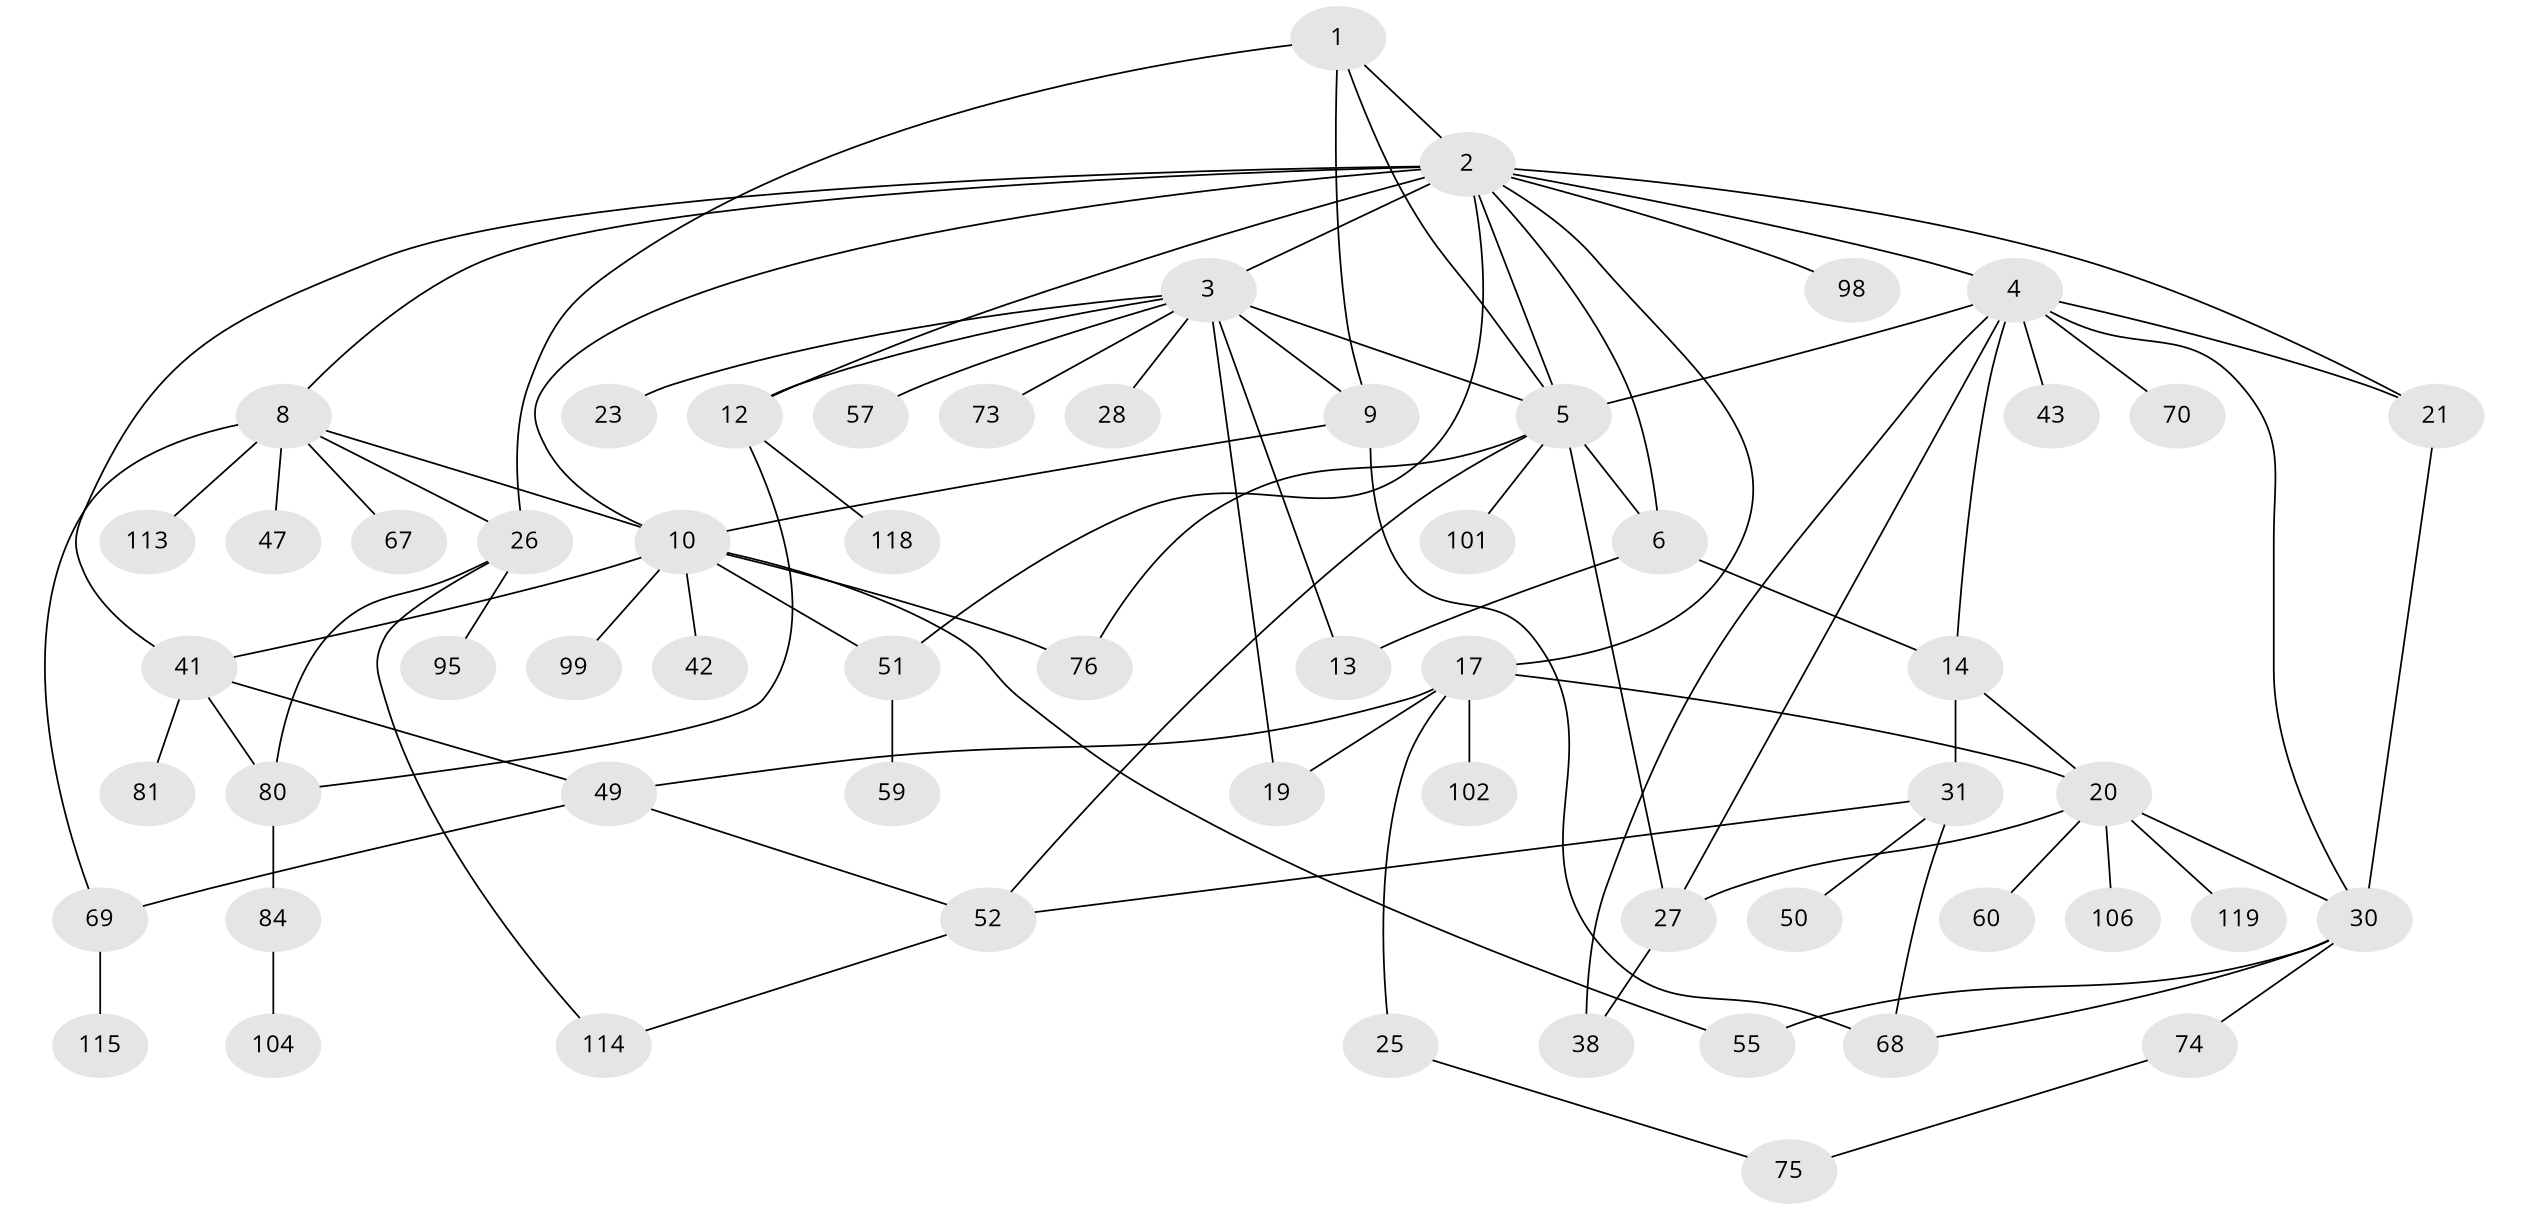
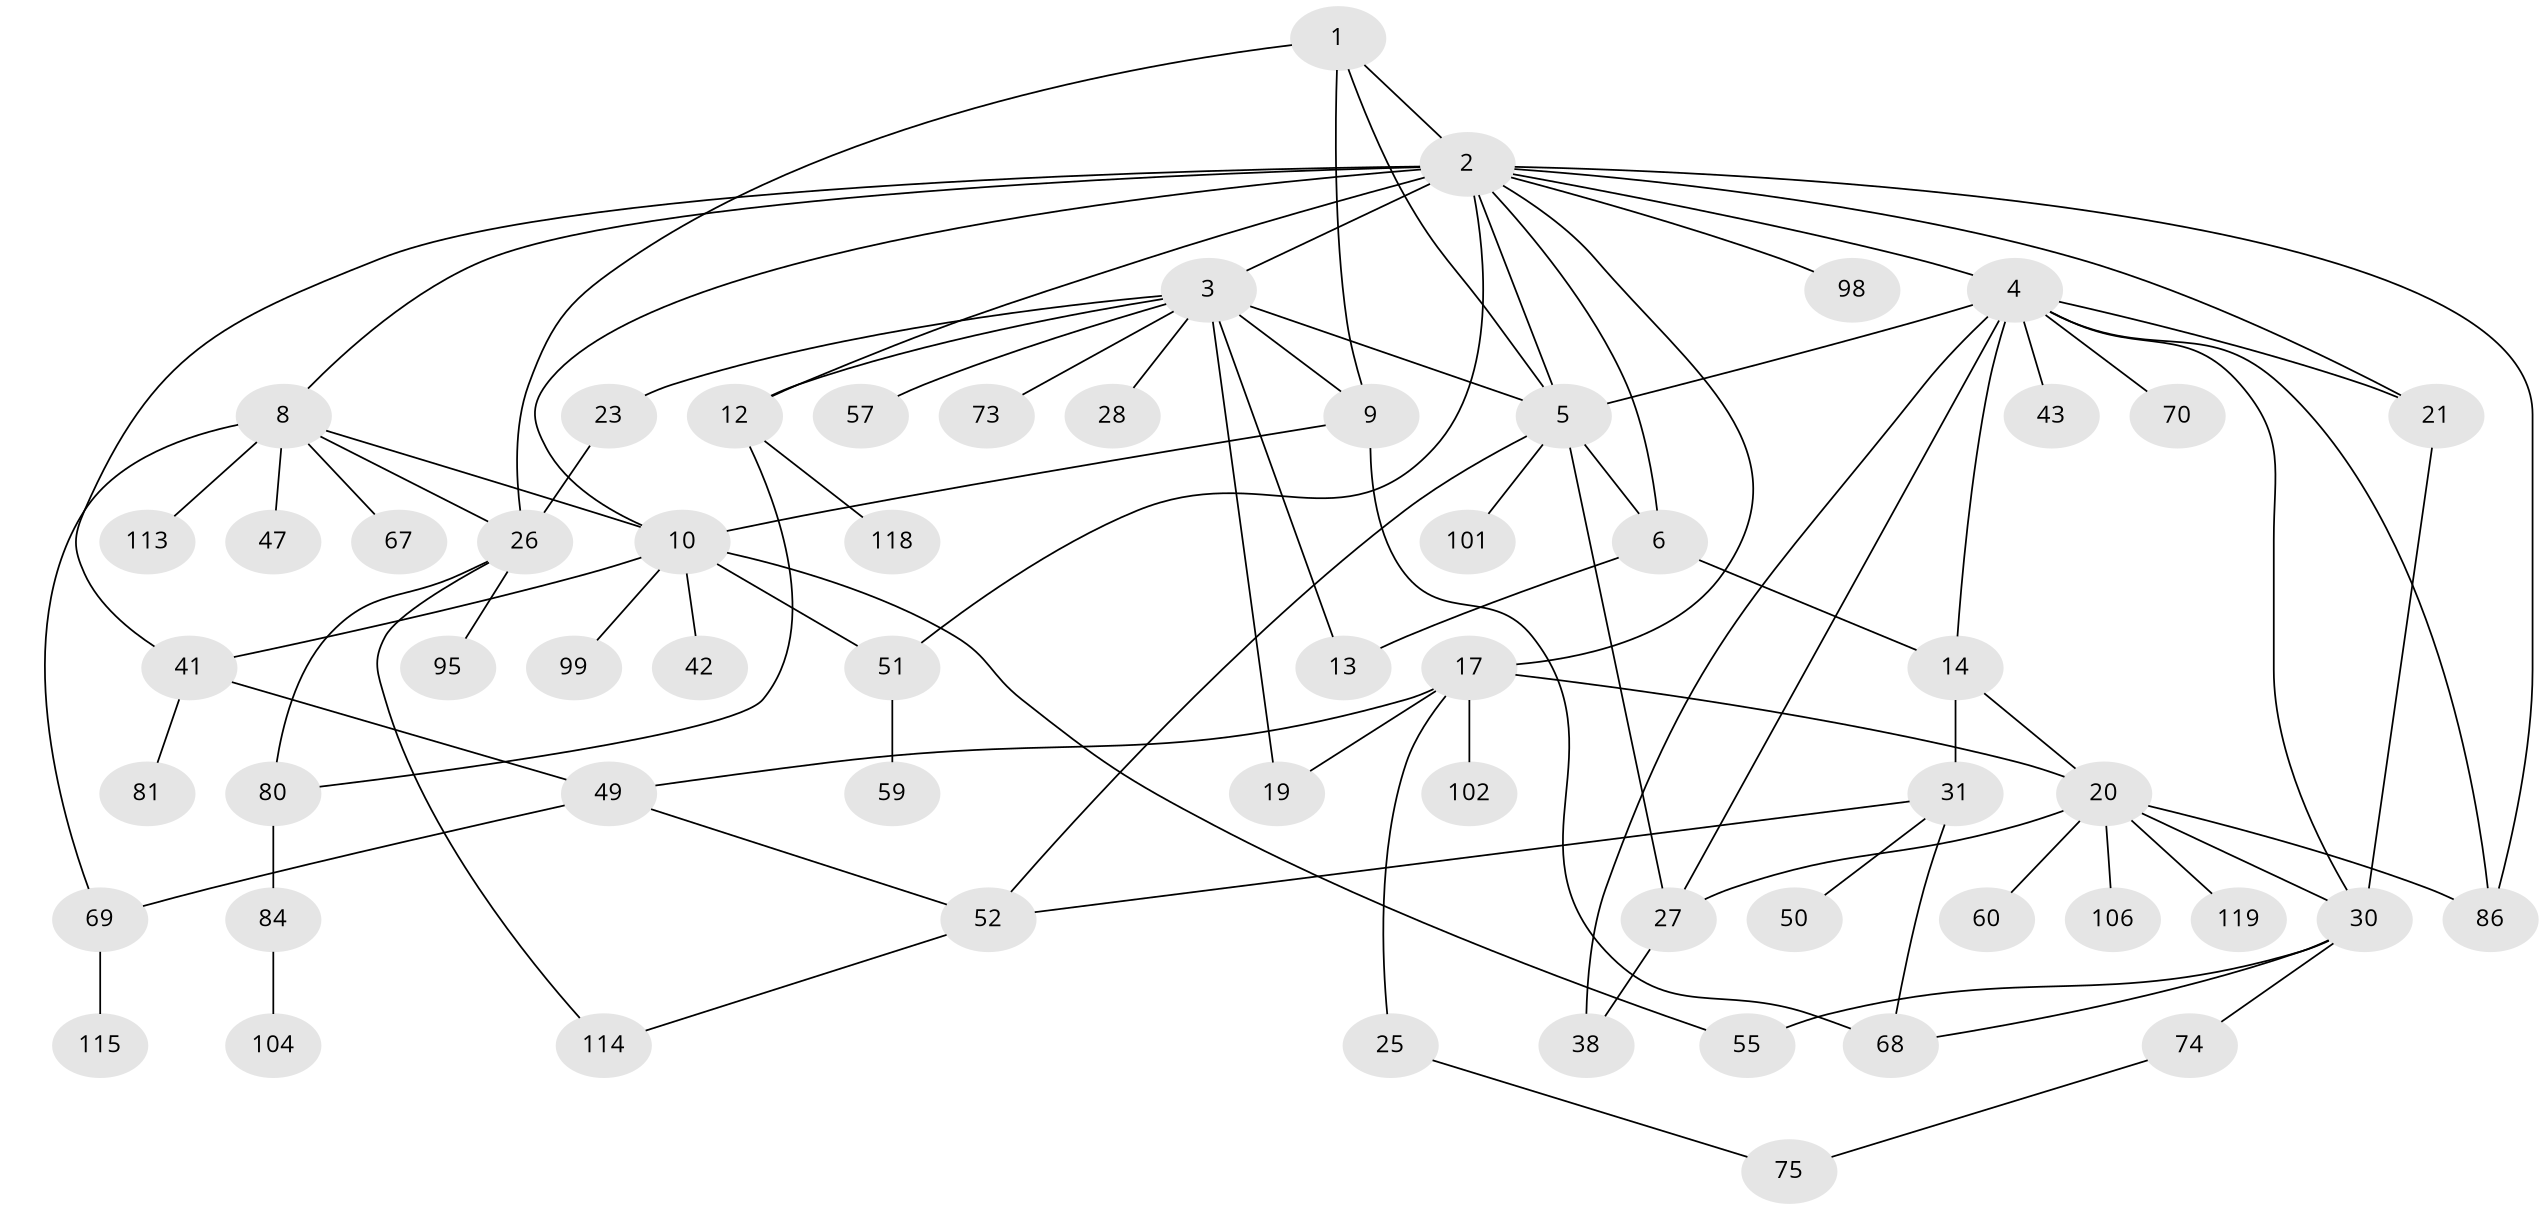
edge "23" -- "26": added
node "76": removed
edge "41" -- "80": removed
node "86": added
